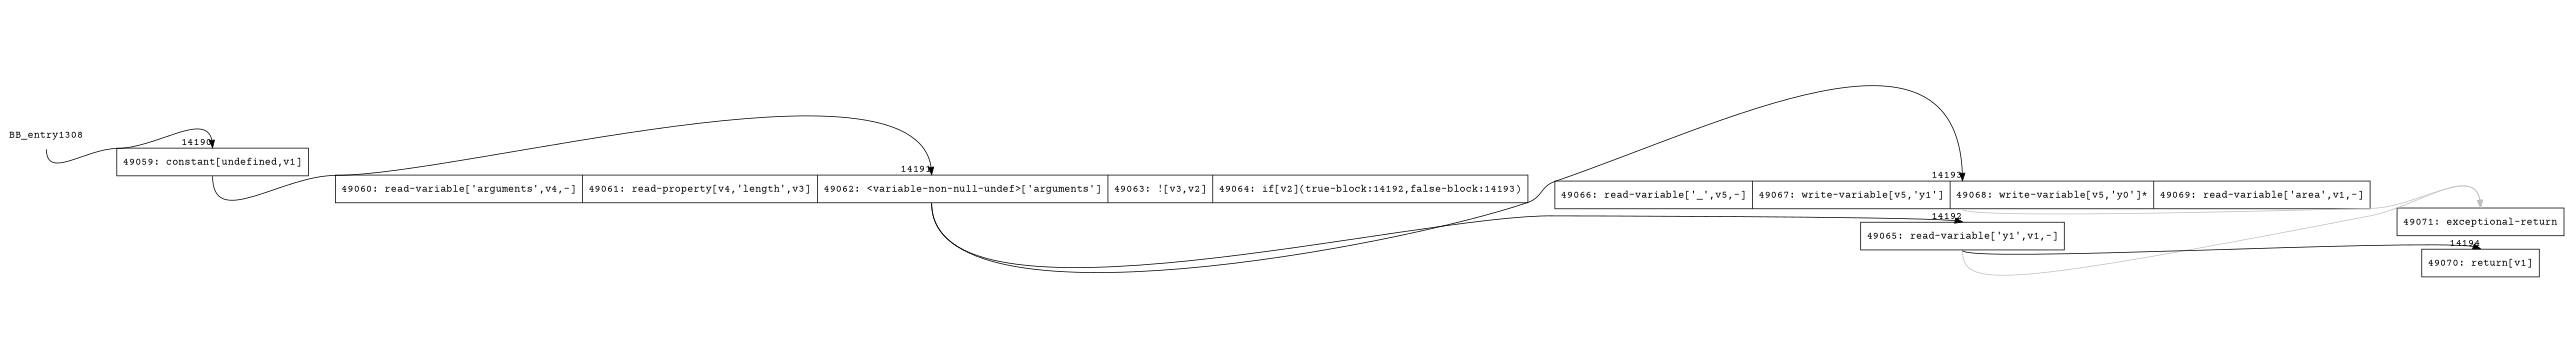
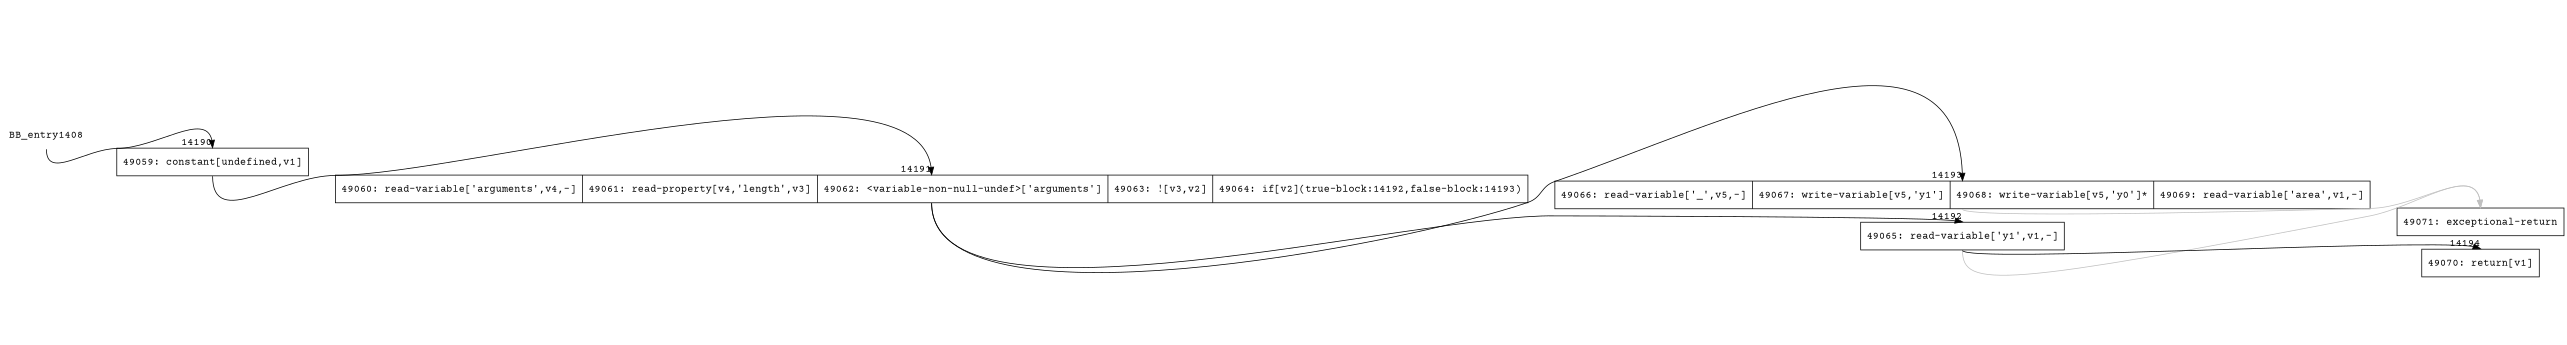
node "BB_entry1308": label "BB_entry1308" -> "BB_entry1408"
